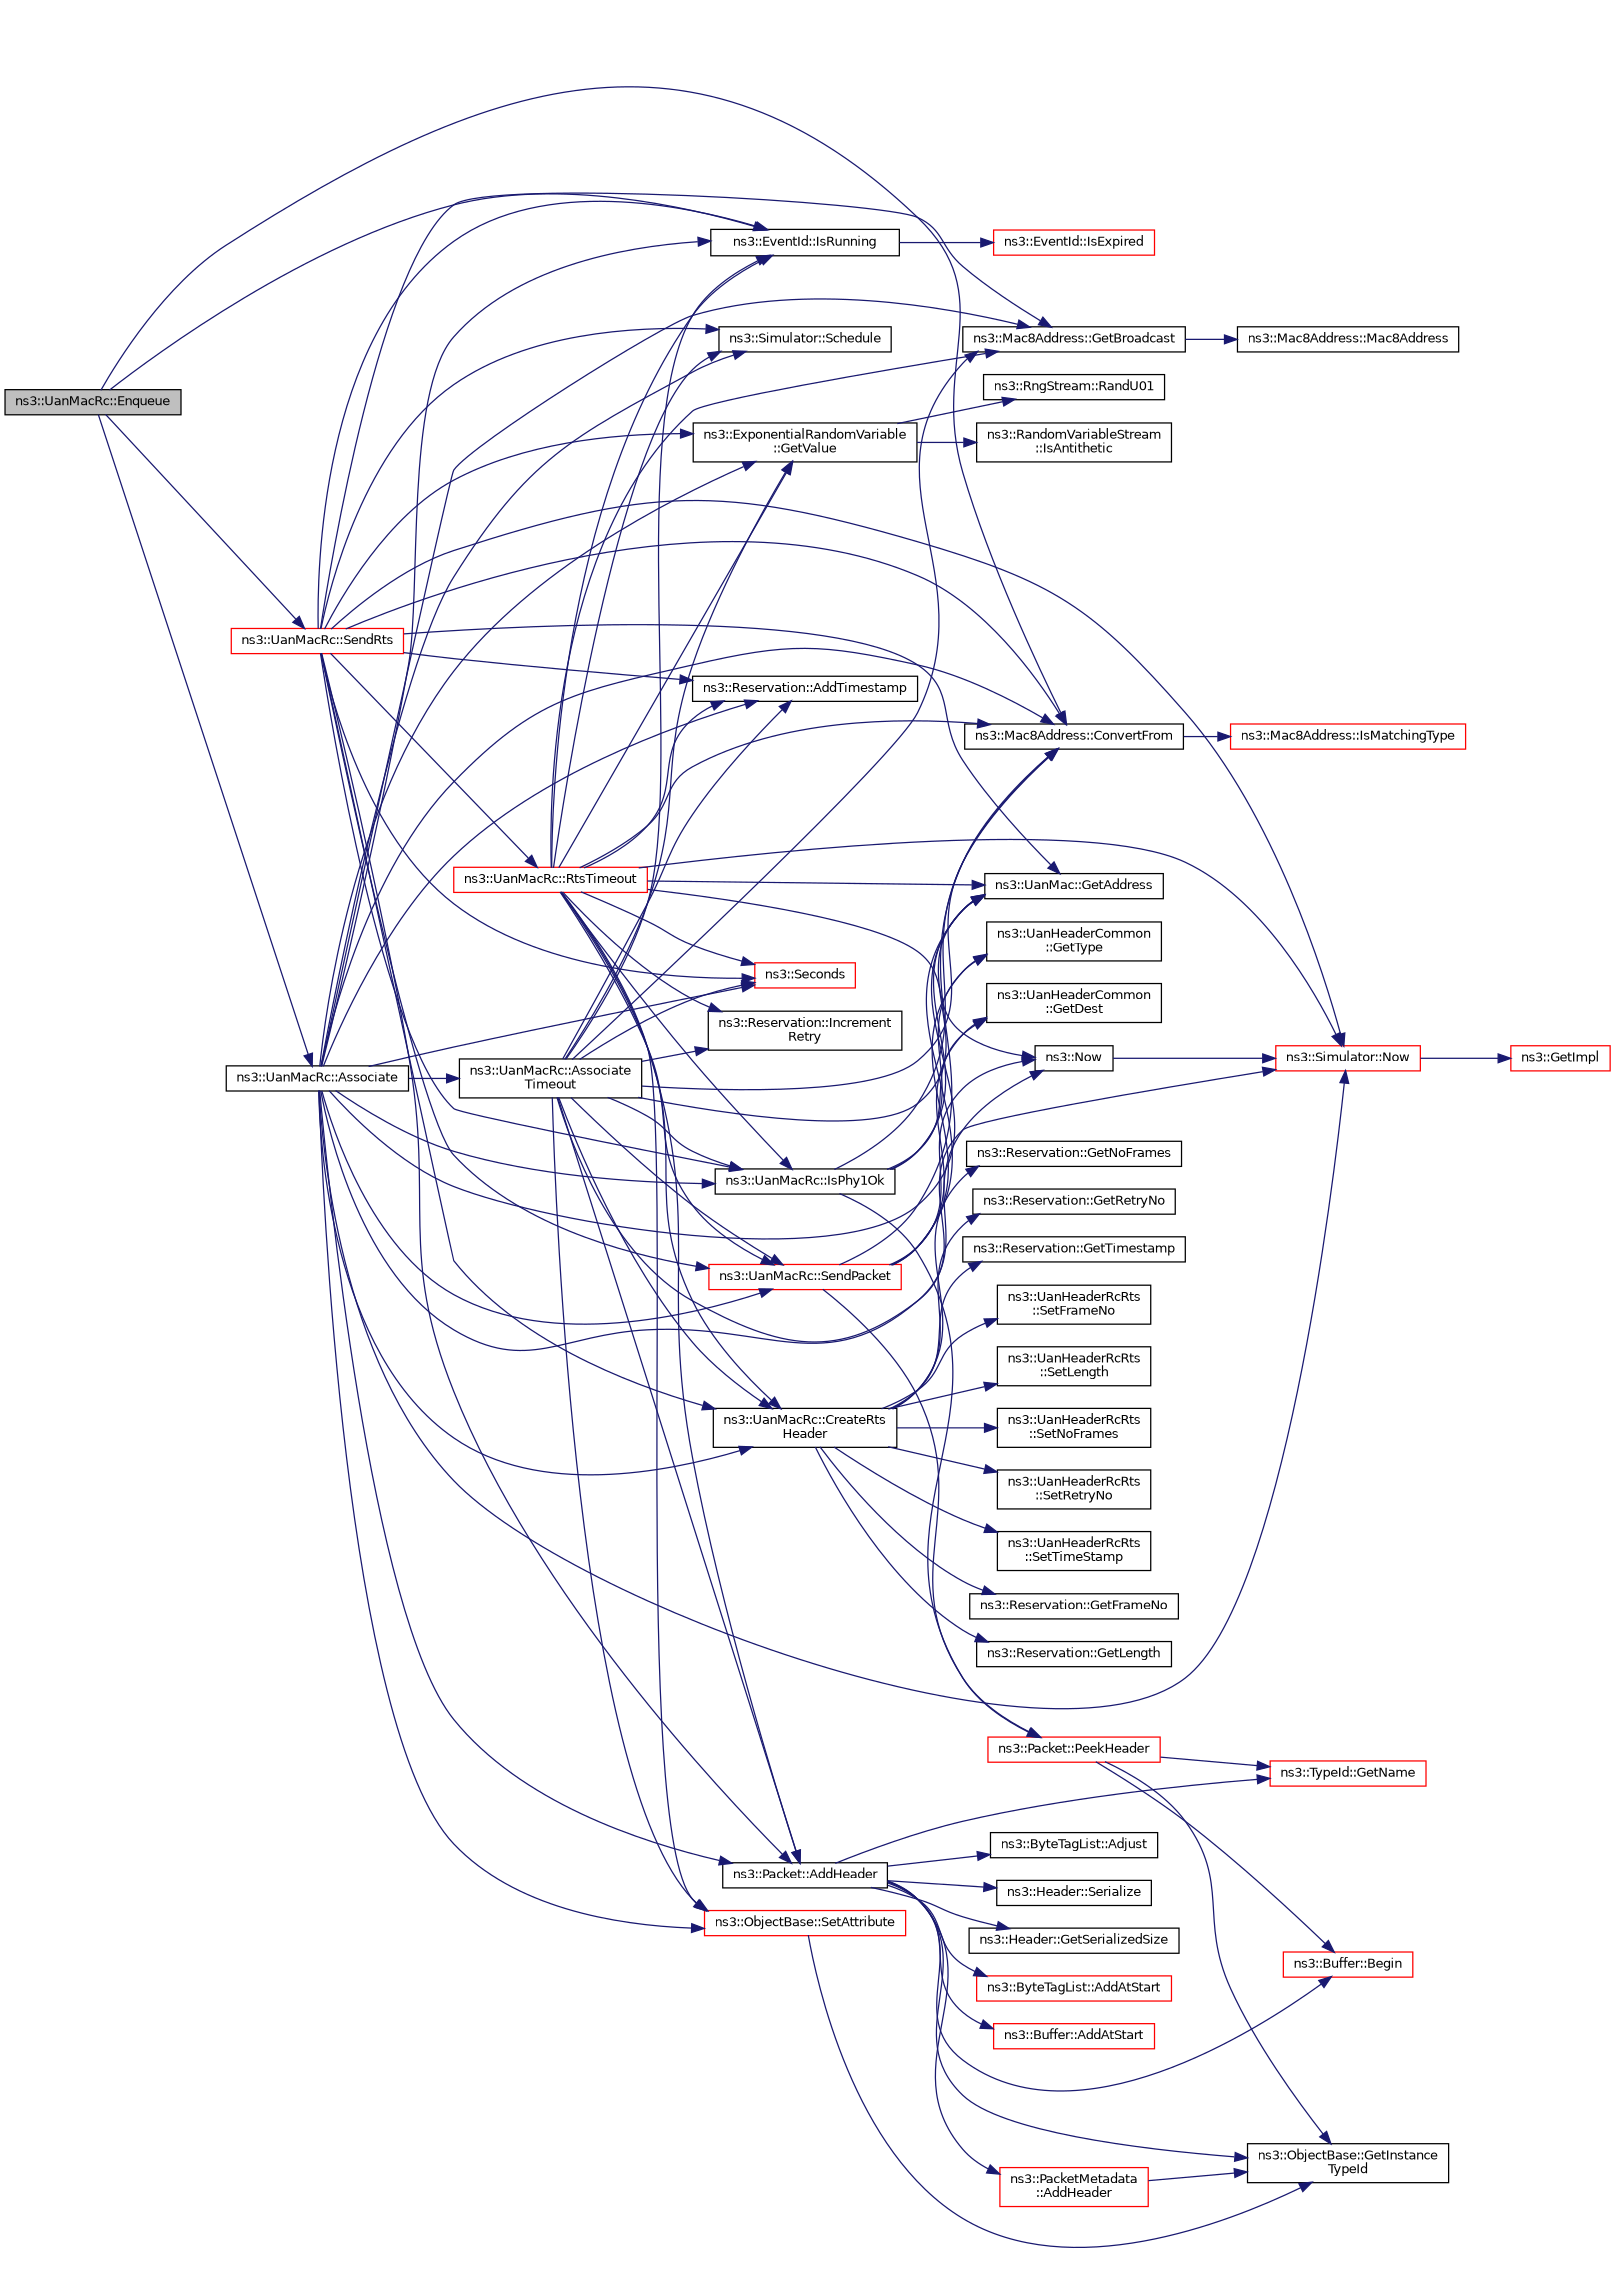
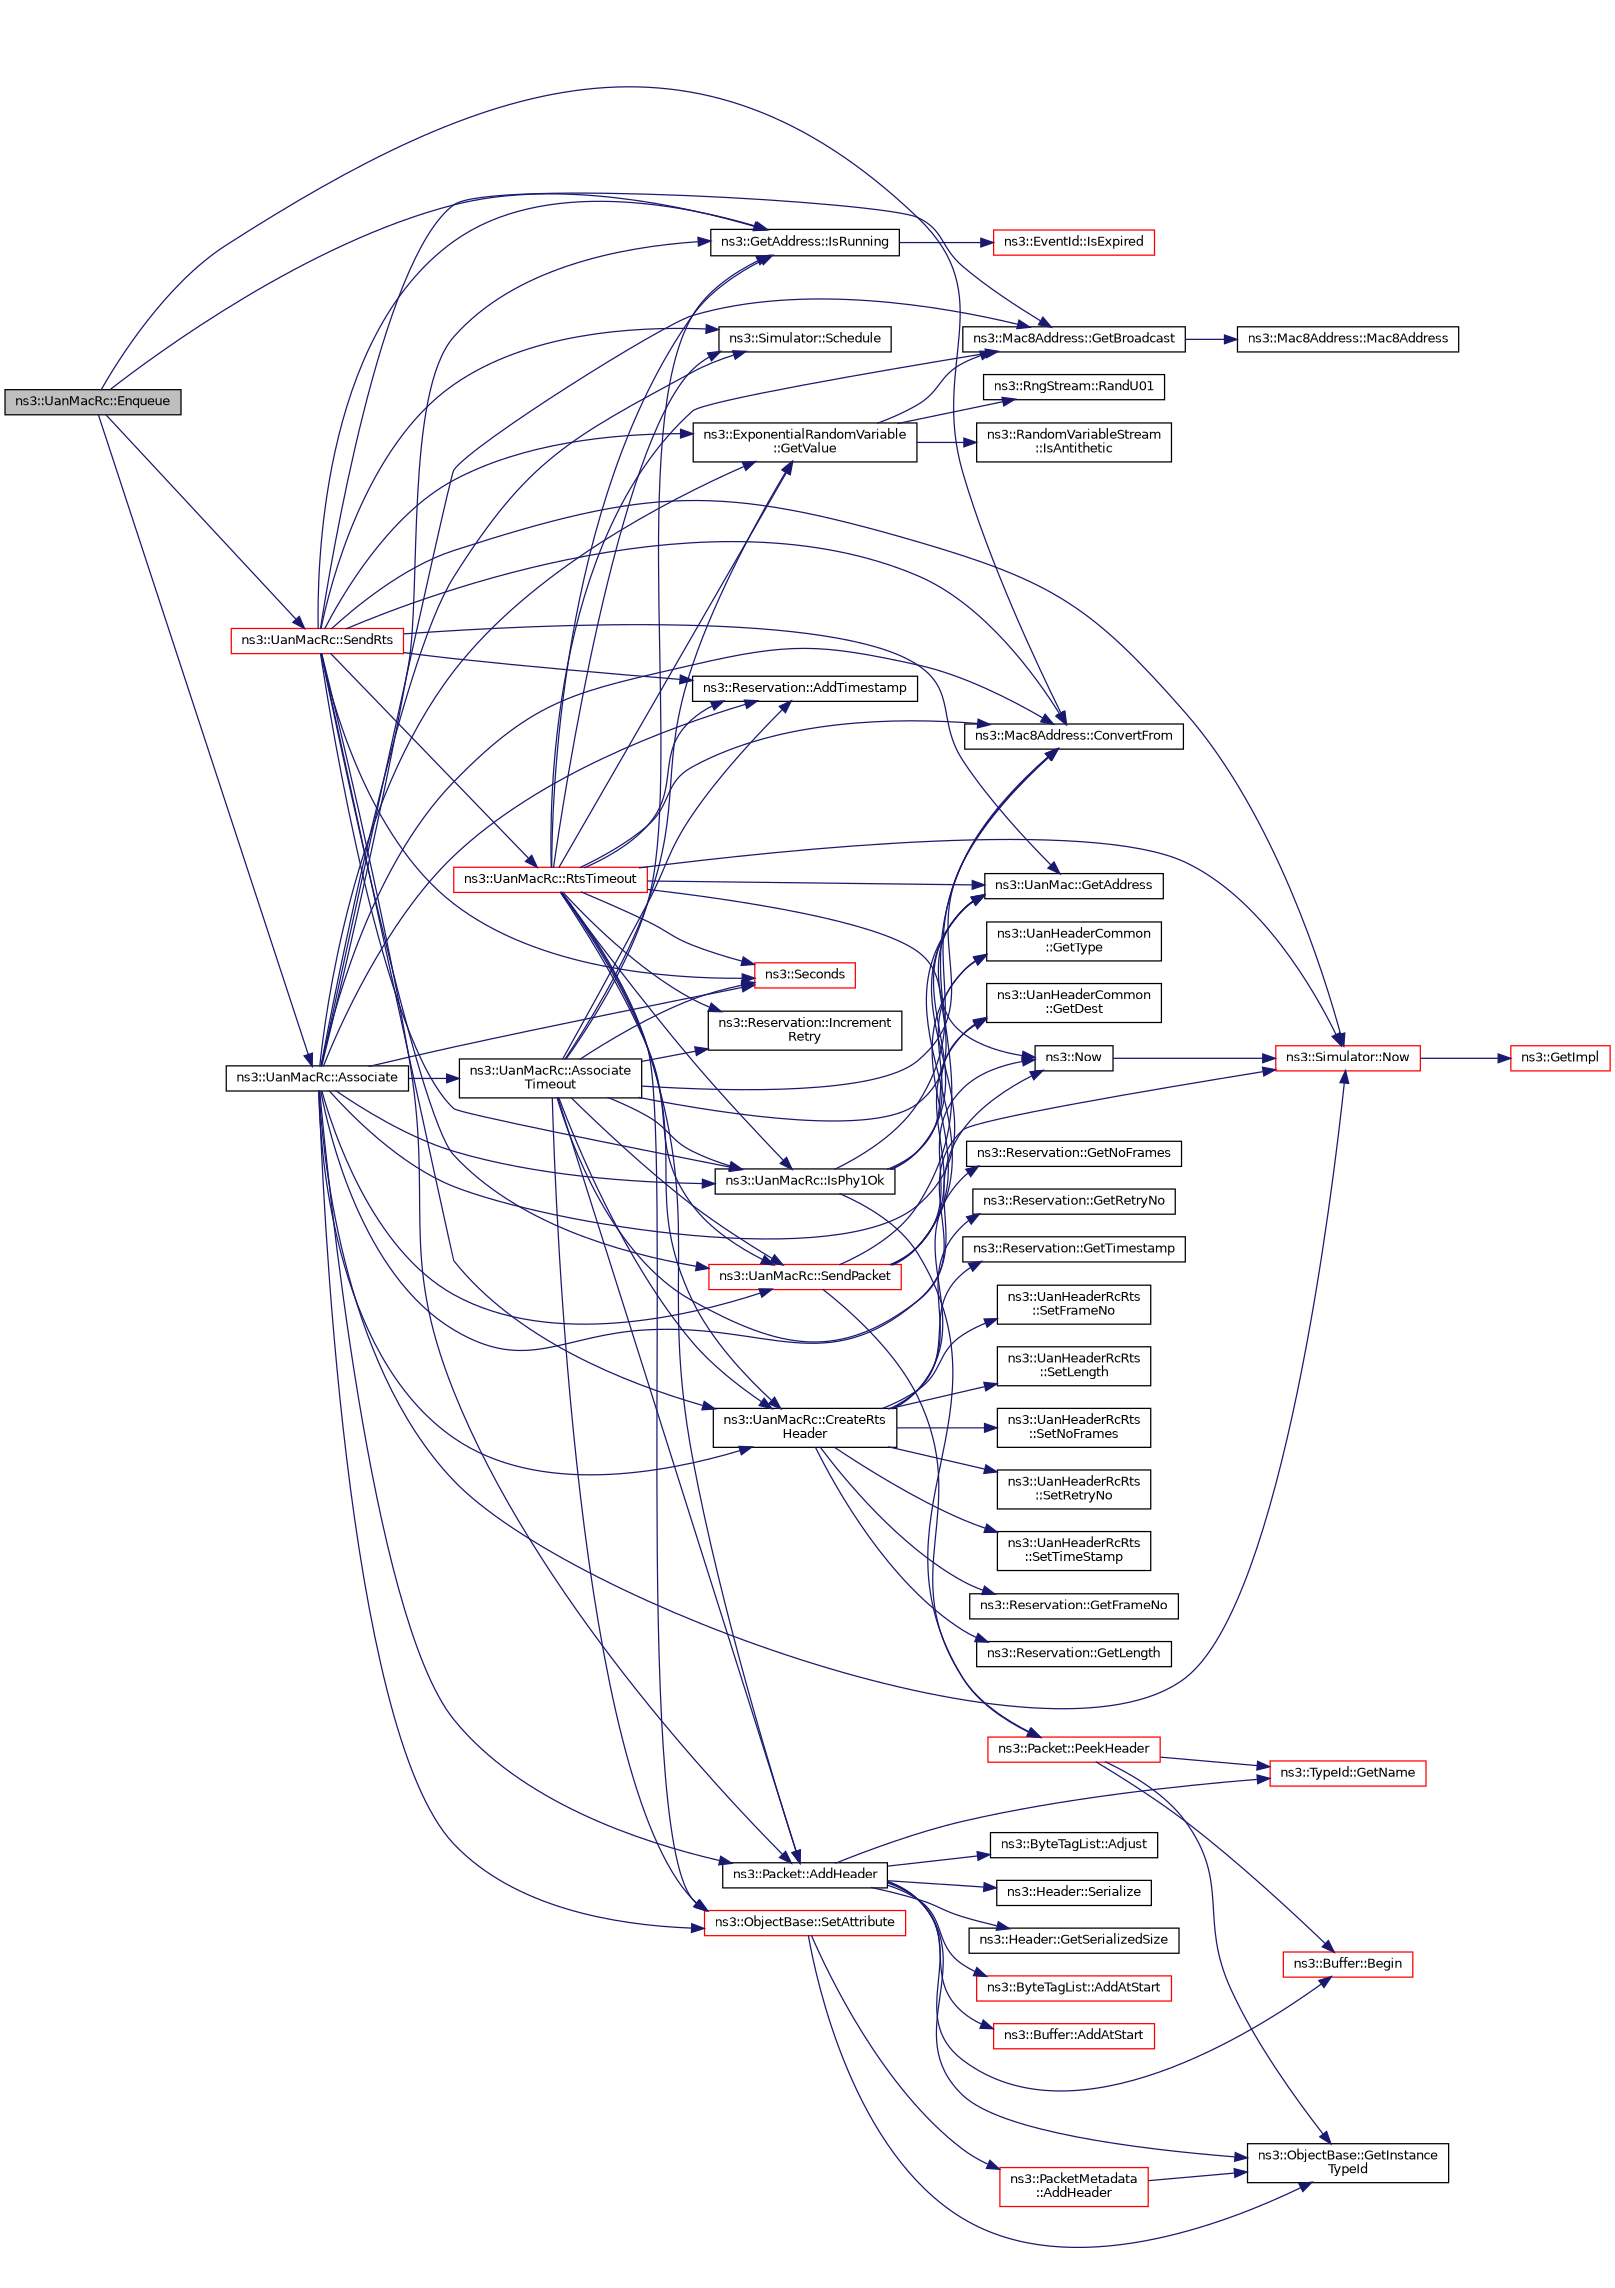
node "ns3::EventId::IsRunning": label "ns3::EventId::IsRunning" -> "ns3::GetAddress::IsRunning"
node "ns3::Mac8Address::IsMatchingType": removed
edge "ns3::UanMacRc::Associate Timeout" -> "ns3::Mac8Address::GetBroadcast": now "ns3::ExponentialRandomVariable ::GetValue" -> "ns3::Mac8Address::GetBroadcast"
edge "ns3::Packet::AddHeader" -> "ns3::PacketMetadata ::AddHeader": now "ns3::ObjectBase::SetAttribute" -> "ns3::PacketMetadata ::AddHeader"
